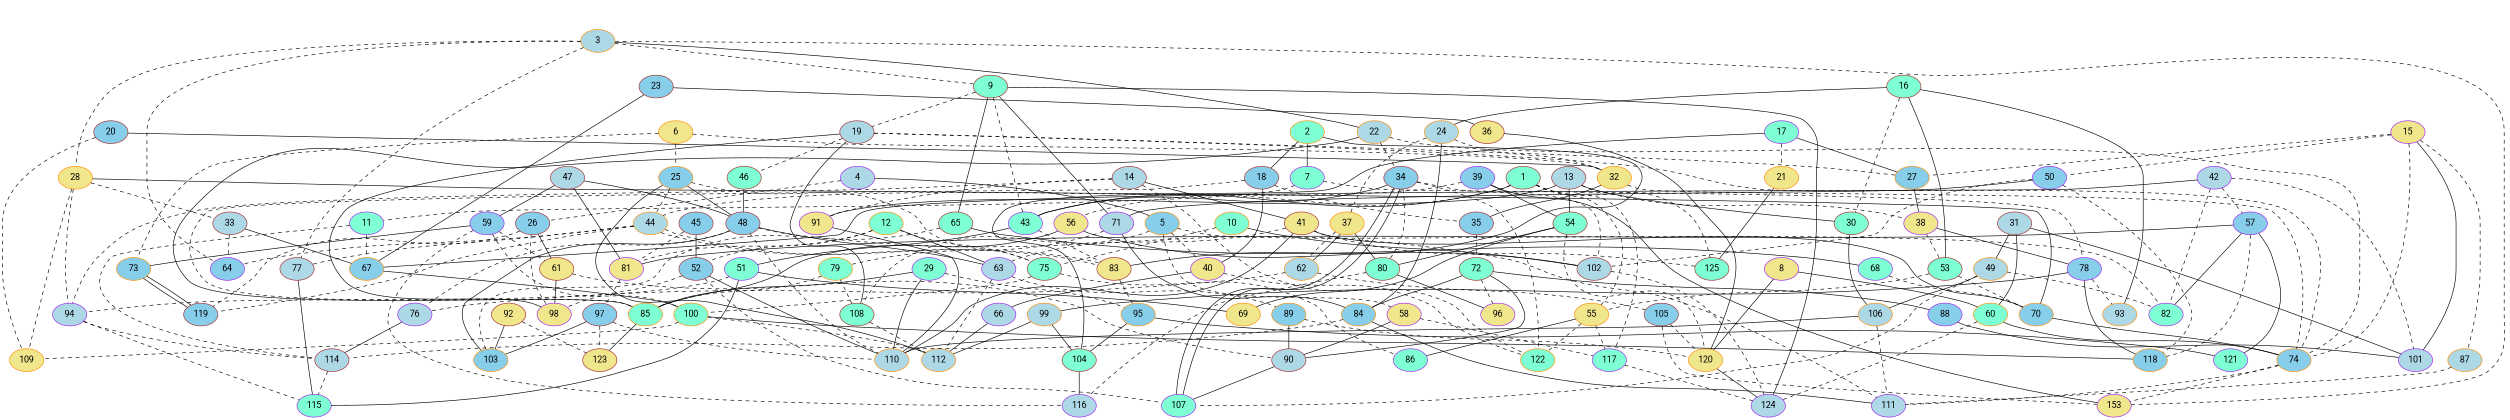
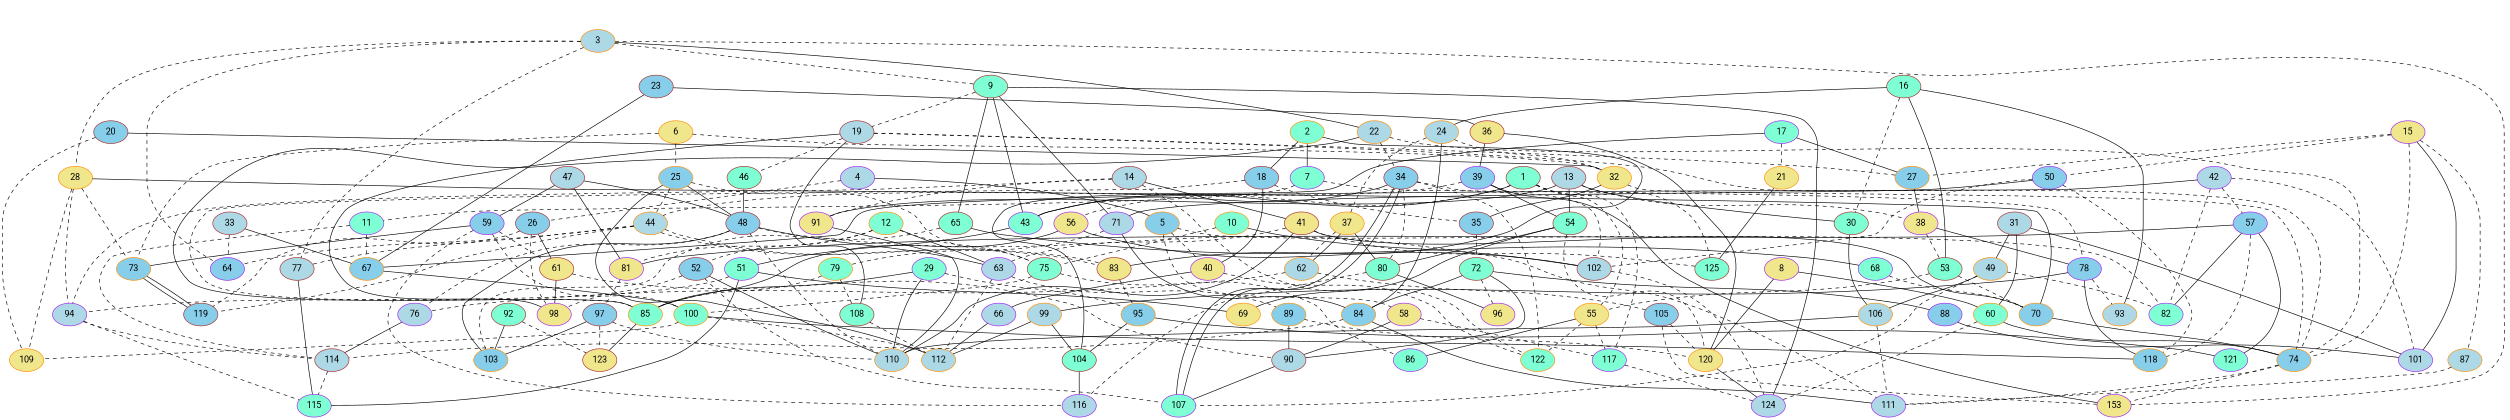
edge "36" -- "39": added
edge "9" -- "43": style dashed -> solid
edge "28" -- "33": now "28" -- "73"
node "45": removed
edge "5" -- "108": removed
edge "43" -- "83": removed
node "92": fillcolor khaki -> aquamarine
